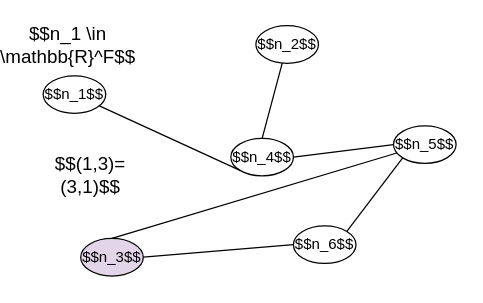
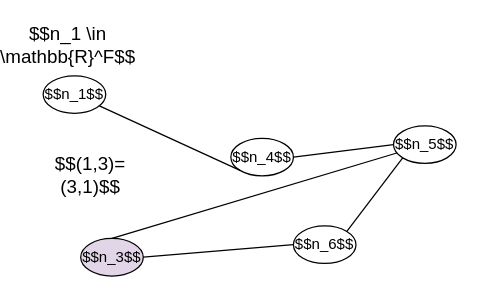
node "$$n_2$$": removed
edge "$$n_2$$" -- "$$n_4$$": removed
